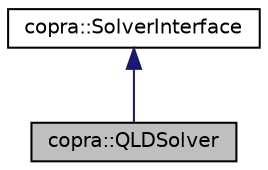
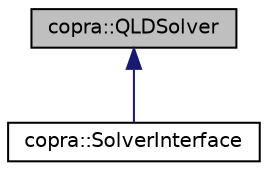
edge "copra::QLDSolver" -> "copra::SolverInterface": reversed
